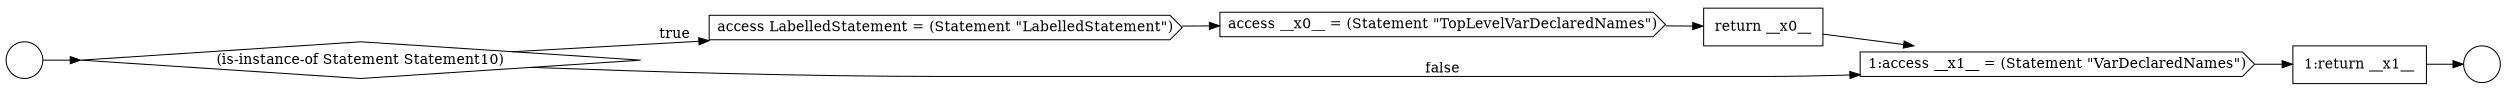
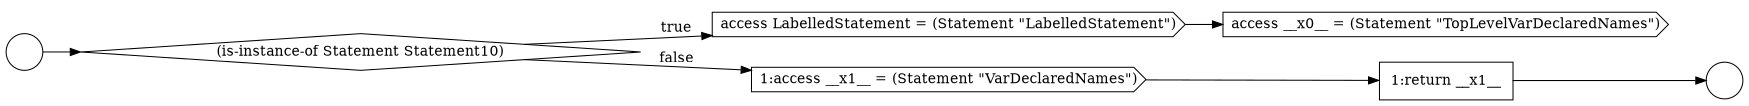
node "return __x0__": removed
